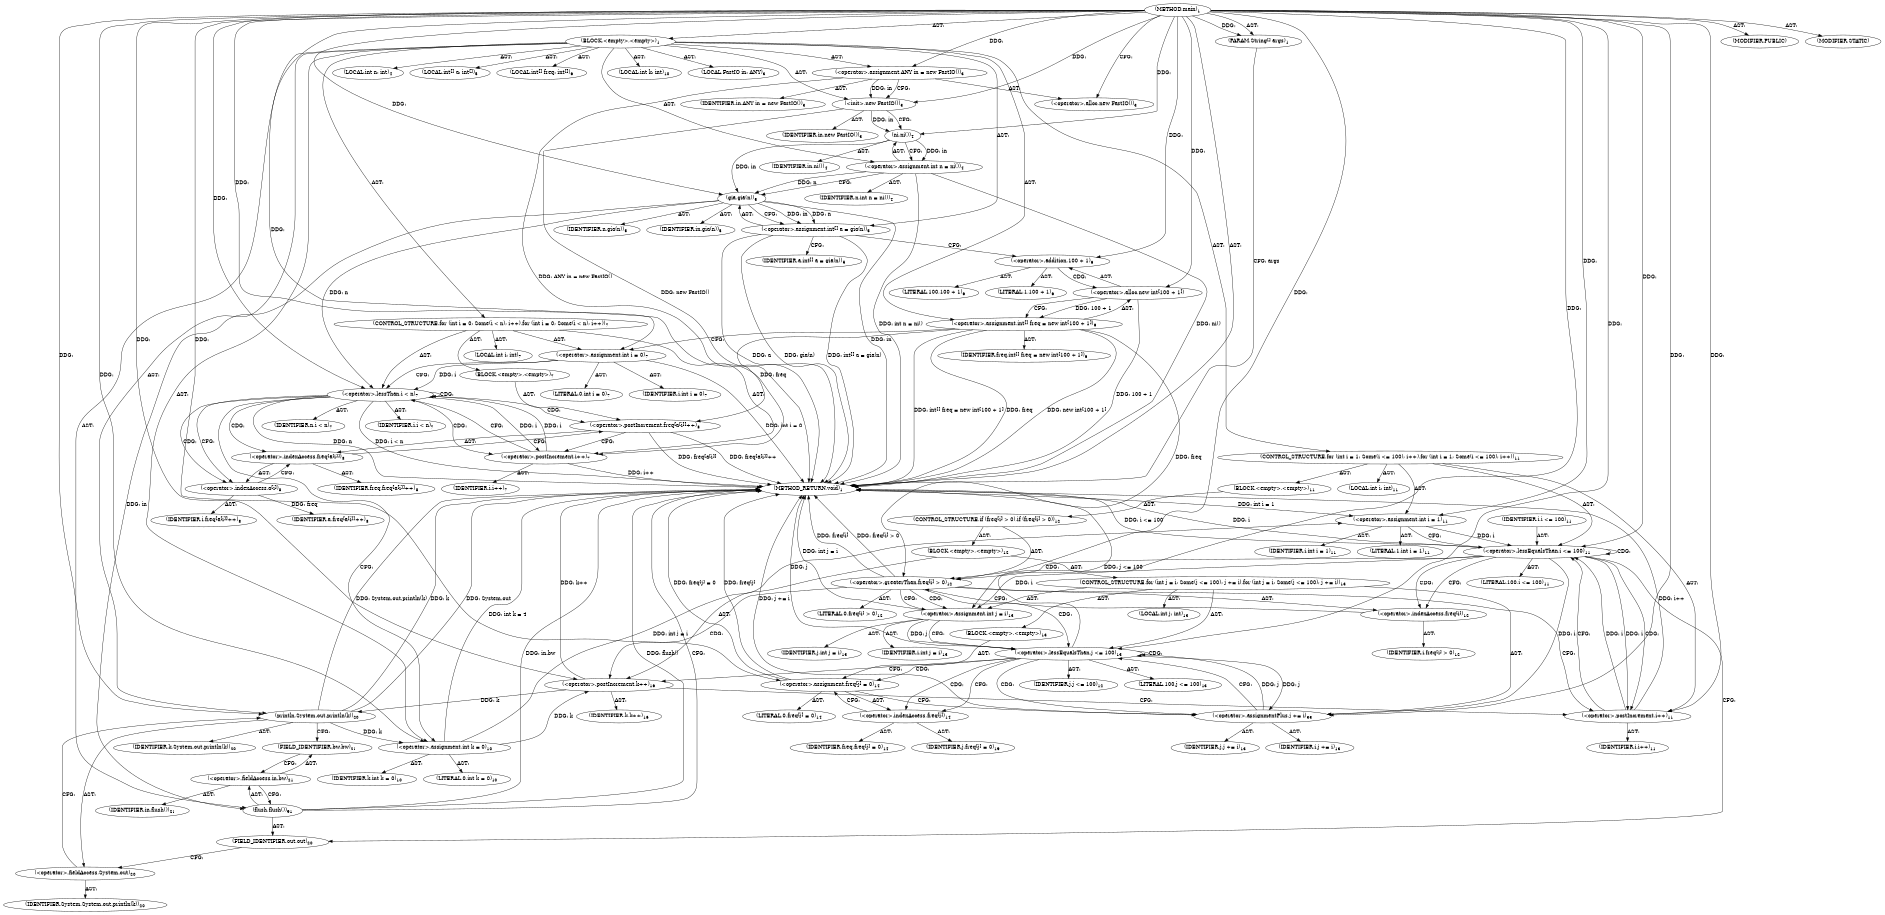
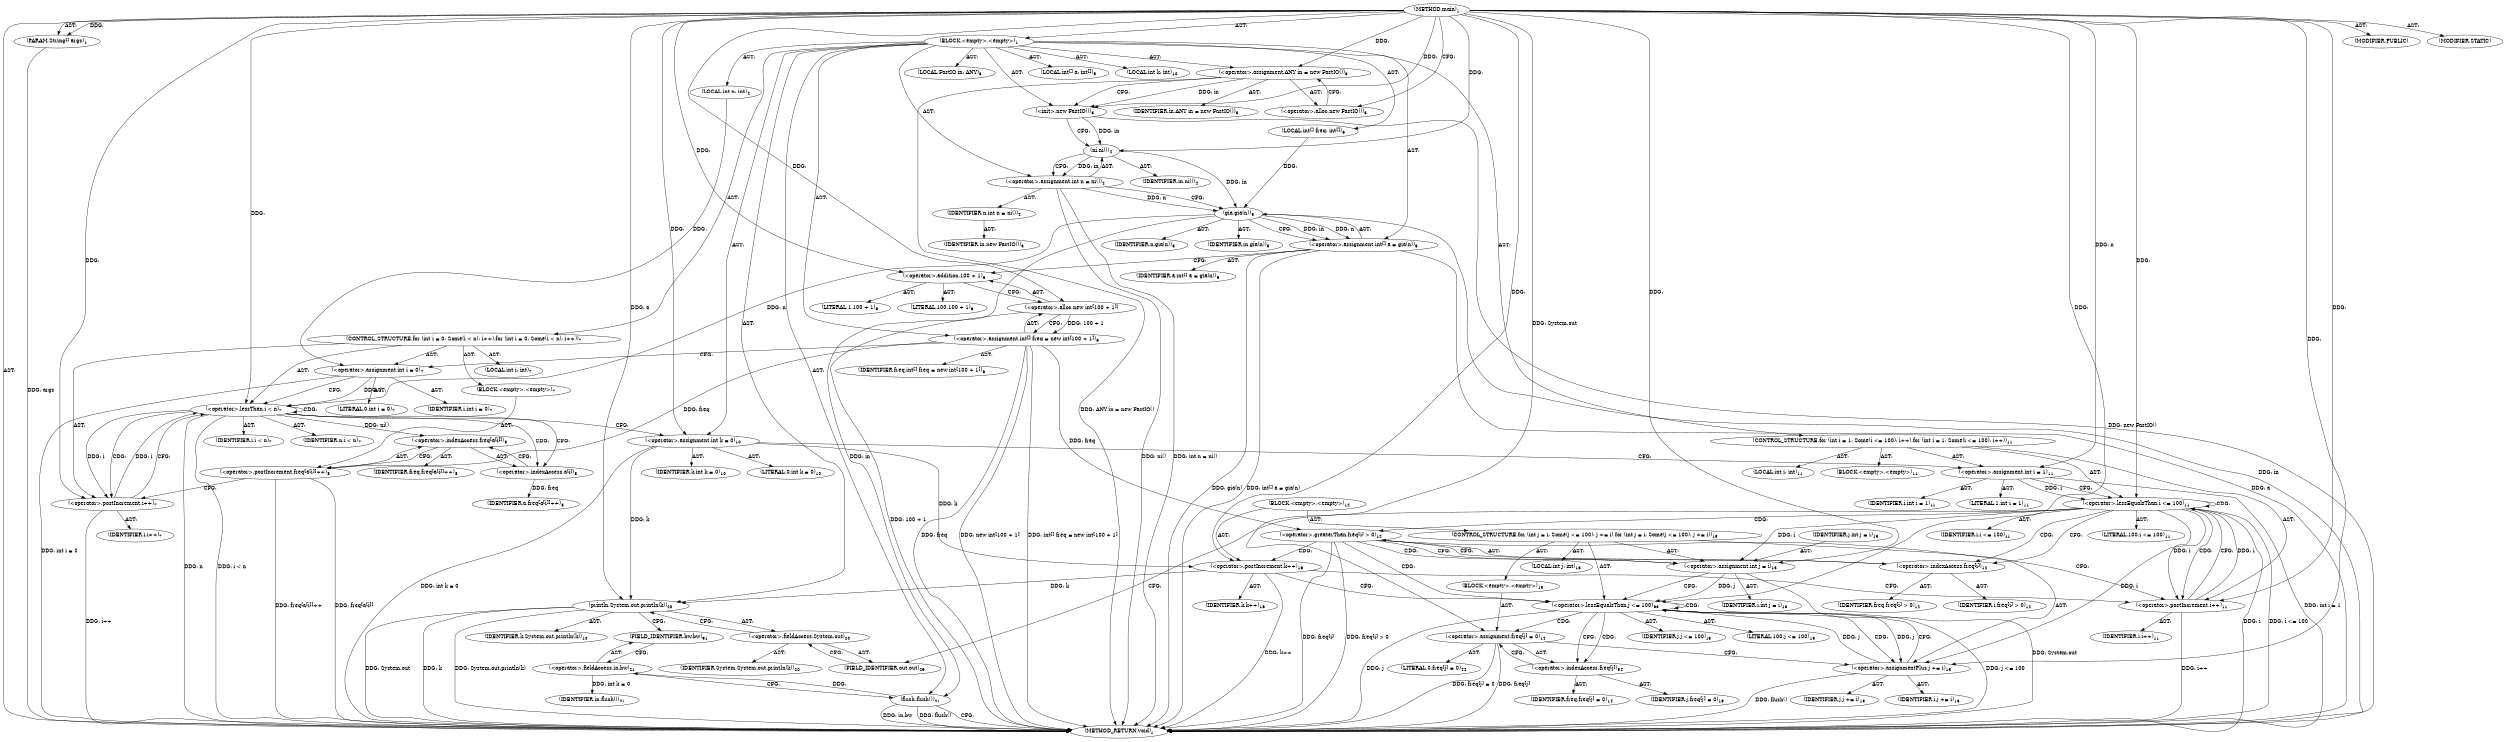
edge "(METHOD,main)" -> "(gia,gia(n))": now "(LOCAL,int[] freq: int[])" -> "(gia,gia(n))"
edge "(METHOD,main)" -> "(<operator>.assignment,int i = 0)": now "(LOCAL,int n: int)" -> "(<operator>.assignment,int i = 0)"
edge "(<operator>.alloc,new FastIO())" -> "(<operator>.assignment,ANY in = new FastIO())": added, label "CFG:"
edge "(<init>,new FastIO())" -> "(IDENTIFIER,in,new FastIO())": now "(IDENTIFIER,n,int n = ni())" -> "(IDENTIFIER,in,new FastIO())"
edge "(<operator>.assignment,int[] a = gia(n))" -> "(IDENTIFIER,a,int[] a = gia(n))": label "CFG: " -> "AST: "
edge "(PARAM,String[] args)" -> "(METHOD_RETURN,void)": label "CFG: args" -> "DDG: args"
edge "(METHOD,main)" -> "(<operator>.assignment,int i = 1)": label "DDG: " -> "DDG: n"
edge "(<operator>.addition,100 + 1)" -> "(<operator>.alloc,new int[100 + 1])": label "CDG: " -> "CFG: "
edge "(METHOD,main)" -> "(<operator>.assignment,freq[j] = 0)": label "DDG: " -> "DDG: System.out"
edge "(METHOD,main)" -> "(<operator>.greaterThan,freq[i] > 0)": removed, label "DDG:"
edge "(METHOD,main)" -> "(println,System.out.println(k))": label "DDG: " -> "DDG: a"
edge "(<operator>.lessThan,i < n)" -> "(<operator>.postIncrement,freq[a[i]]++)": removed, label "CDG:"
edge "(<operator>.lessThan,i < n)" -> "(<operator>.indexAccess,freq[a[i]])": label "CDG: " -> "DDG: ni()"
edge "(METHOD_RETURN,void)" -> "(<operator>.assignment,int i = 1)": reversed
node "(IDENTIFIER,i,freq[a[i]]++)": removed
node "(CONTROL_STRUCTURE,if (freq[i] > 0),if (freq[i] > 0))": removed
edge "(IDENTIFIER,i,i <= 100)" -> "(<operator>.lessEqualsThan,i <= 100)": reversed
edge "(<operator>.assignment,int j = i)" -> "(METHOD_RETURN,void)": label "DDG: int j = i" -> "DDG: System.out"
edge "(<operator>.assignmentPlus,j += i)" -> "(METHOD_RETURN,void)": label "DDG: j += i" -> "DDG: flush()"
node "(IDENTIFIER,freq,freq[i] > 0)": added
edge "(<operator>.assignment,int k = 0)" -> "(METHOD_RETURN,void)": label "DDG: int k = 4" -> "DDG: int k = 0"
node "(LITERAL,0,freq[i] > 0)": removed
edge "(<operator>.assignment,int j = i)" -> "(IDENTIFIER,j,int j = i)": reversed
edge "(<operator>.assignment,int k = 0)" -> "(<operator>.assignment,int i = 1)": label "DDG: int j = i" -> "CFG: "
node "(<operator>.lessEqualsThan,j <= 100)": text "13" -> "63"
edge "(<operator>.lessEqualsThan,j <= 100)" -> "(<operator>.postIncrement,k++)": reversed
node "(IDENTIFIER,j,j <= 100)": text "12" -> "13"
node "(LITERAL,0,freq[j] = 0)": text "14" -> "44"
node "(<operator>.indexAccess,freq[j])": text "14" -> "54"
node "(<operator>.assignmentPlus,j += i)": text "33" -> "13"
edge "(println,System.out.println(k))" -> "(<operator>.assignment,int k = 0)": reversed
node "(IDENTIFIER,k,System.out.println(k))": text "20" -> "10"
node "(FIELD_IDENTIFIER,bw,bw)": text "21" -> "91"
edge "(<operator>.fieldAccess,in.bw)" -> "(IDENTIFIER,in,flush())": label "AST: " -> "DDG: int k = 0"
edge "(flush,flush())" -> "(<operator>.fieldAccess,in.bw)": label "AST: " -> "DDG: "
node "(flush,flush())": text "91" -> "21"
edge "(flush,flush())" -> "(FIELD_IDENTIFIER,out,out)": now "(<operator>.fieldAccess,System.out)" -> "(FIELD_IDENTIFIER,out,out)"
node "(FIELD_IDENTIFIER,out,out)": text "20" -> "29"
